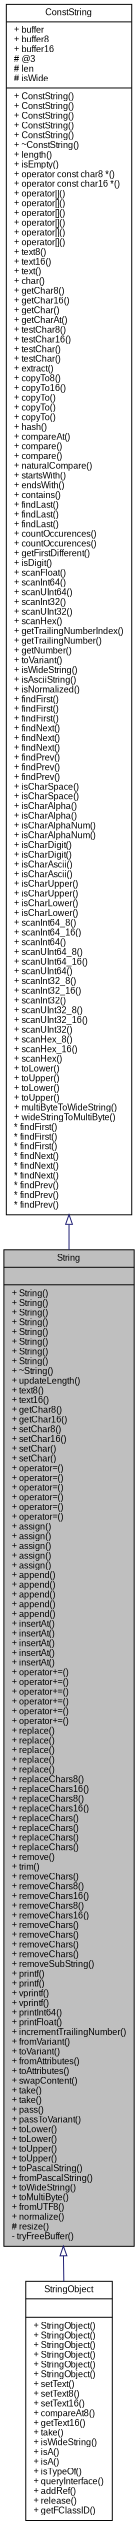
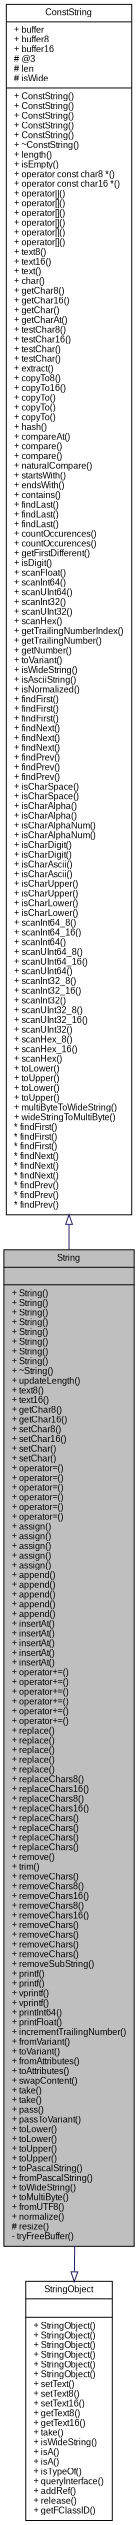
edge "StringObject" -> "String": reversed
node "StringObject": text "+ compareAt8()" -> "+ getText8()"
